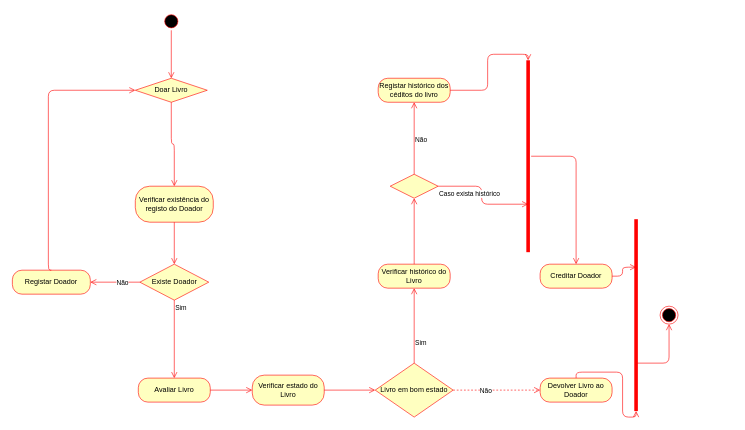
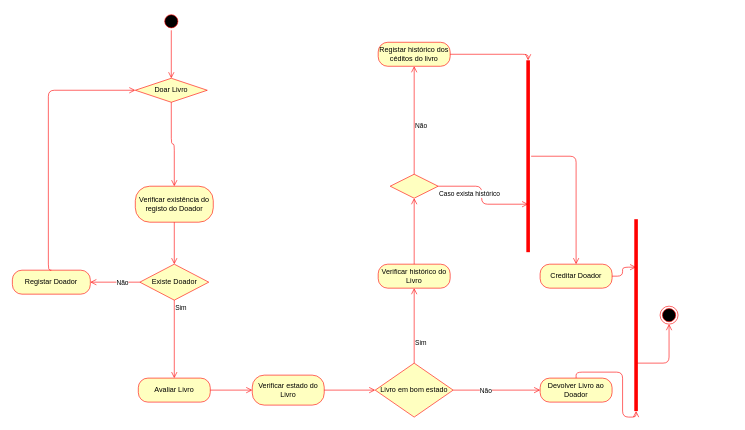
node "Registar histórico dos céditos do livro": moved (414, 90) -> (414, 54)
edge "Livro em bom estado" -> "Devolver Livro ao Doador": style dashed -> solid
